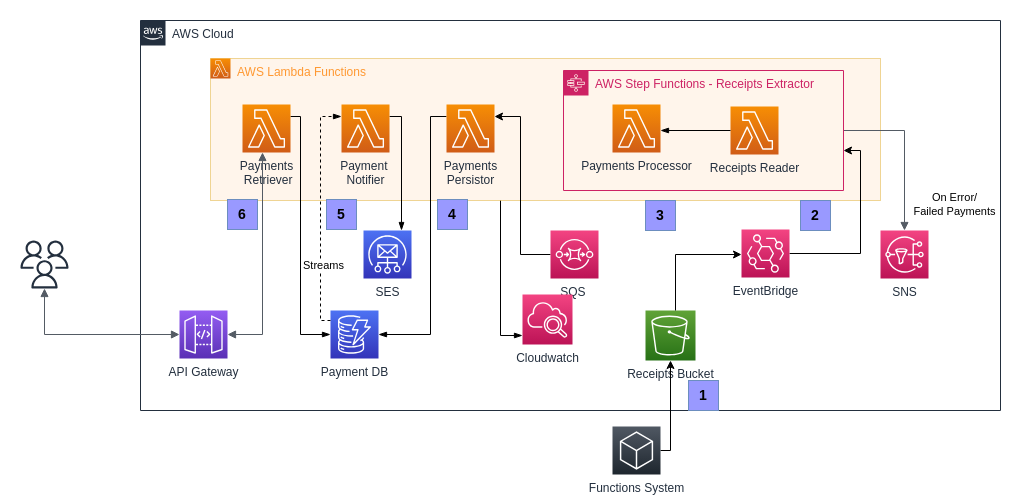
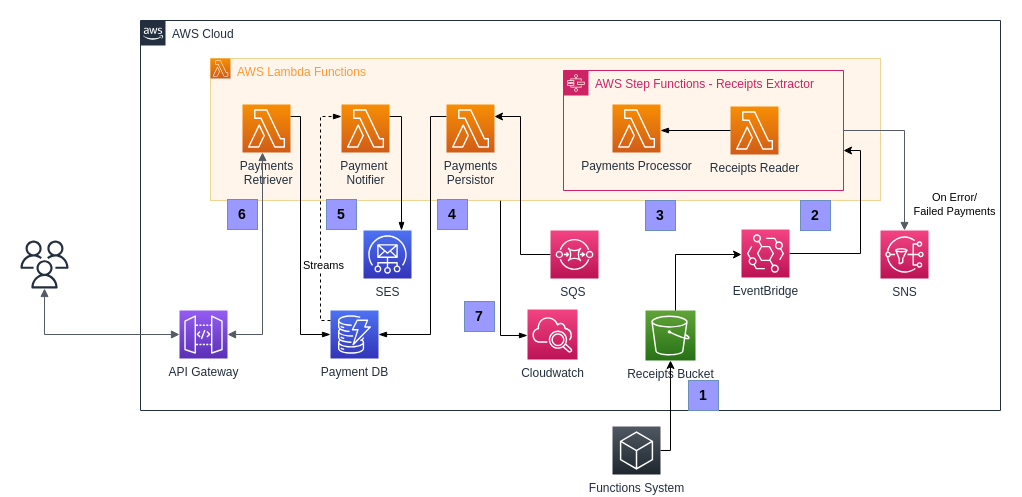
node "7": added
node "Cloudwatch": moved (548, 320) -> (553, 335)
